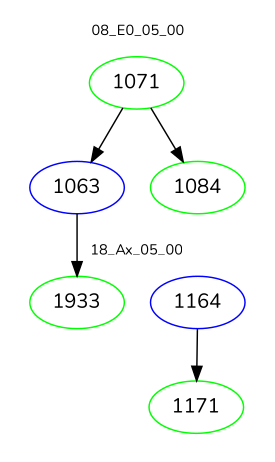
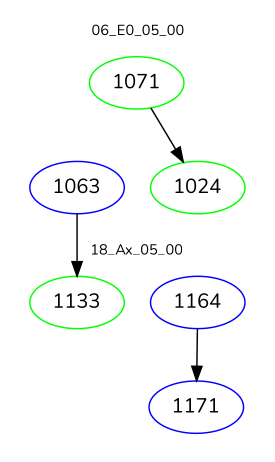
cluster "08_E0_05_00": label "08_E0_05_00" -> "06_E0_05_00"
edge "1071" -> "1063": removed
node "1084": label "1084" -> "1024"
node "1933": label "1933" -> "1133"
node "1171": color green -> blue
